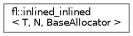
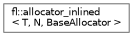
node "fl::inlined_inlined < T, N, BaseAllocator >": label "fl::inlined_inlined < T, N, BaseAllocator >" -> "fl::allocator_inlined < T, N, BaseAllocator >"
